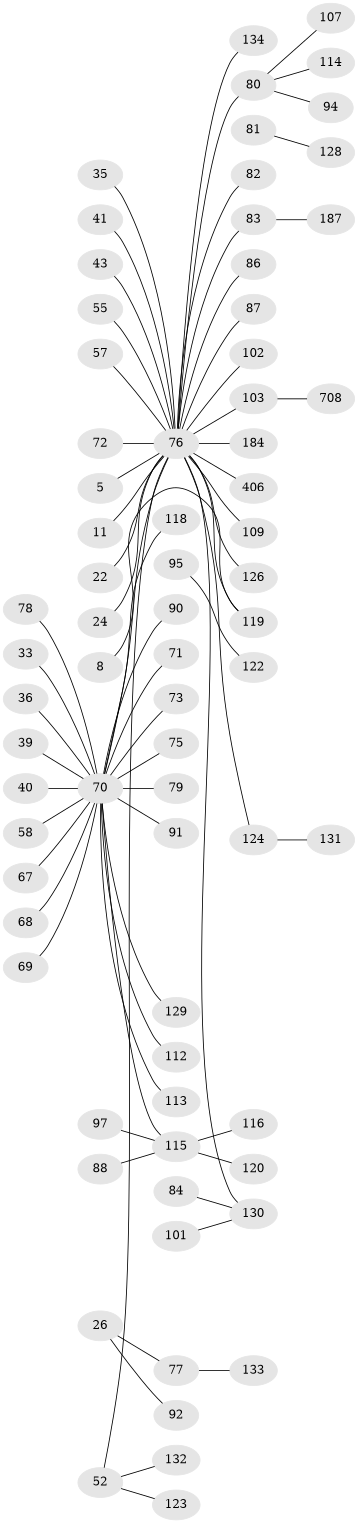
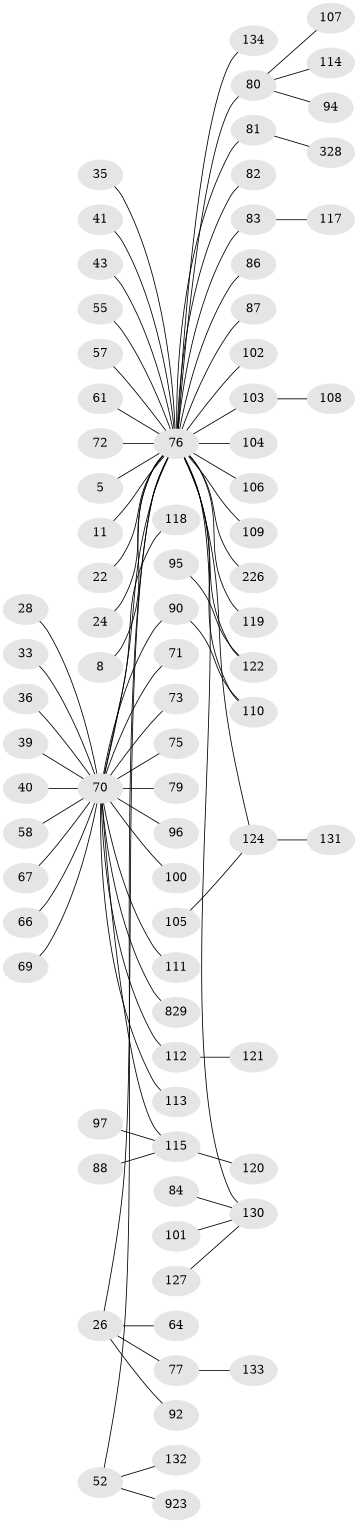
node "128": label "128" -> "328"
node "187": label "187" -> "117"
edge "81" -- "76": added
node "61": added
node "708": label "708" -> "108"
node "184": label "184" -> "104"
node "406": label "406" -> "106"
edge "119" -- "8": now "76" -- "8"
edge "76" -- "122": added
node "126": label "126" -> "226"
node "78": label "78" -> "28"
node "110": added
node "91": label "91" -> "96"
node "100": added
edge "76" -- "26": added
node "68": label "68" -> "66"
node "105": added
node "111": added
node "129": label "129" -> "829"
node "121": added
node "116": removed
node "127": added
node "64": added
node "123": label "123" -> "923"
